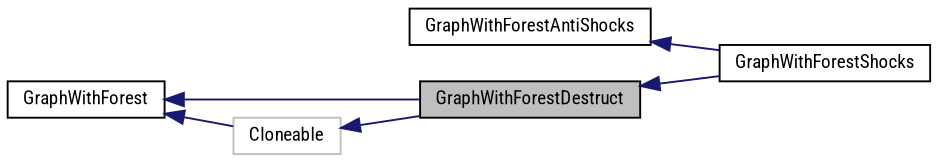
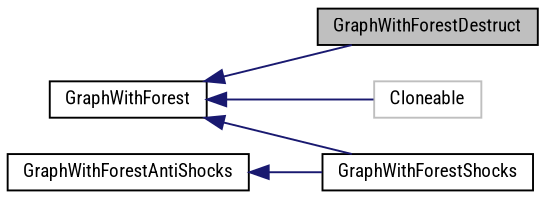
edge "GraphWithForestShocks" -> "GraphWithForestDestruct": now "GraphWithForestShocks" -> "GraphWithForest"
edge "GraphWithForestDestruct" -> "Cloneable": removed
